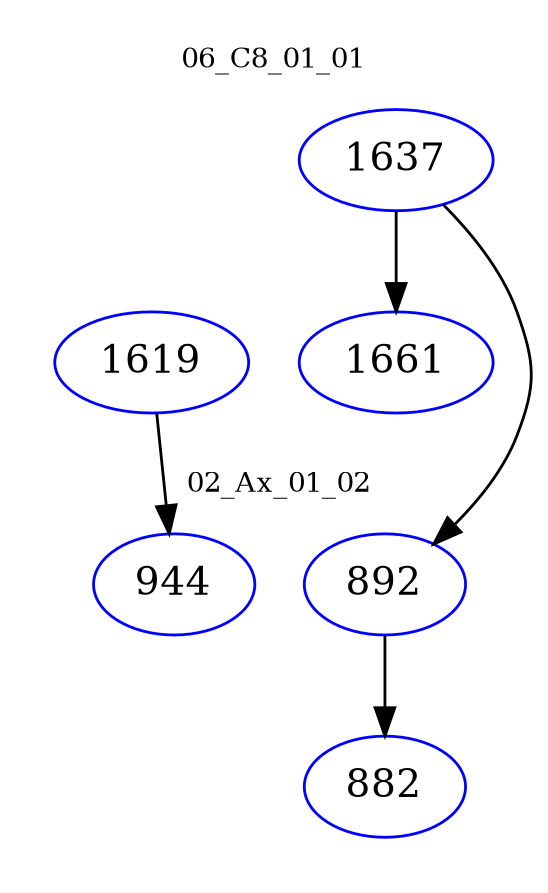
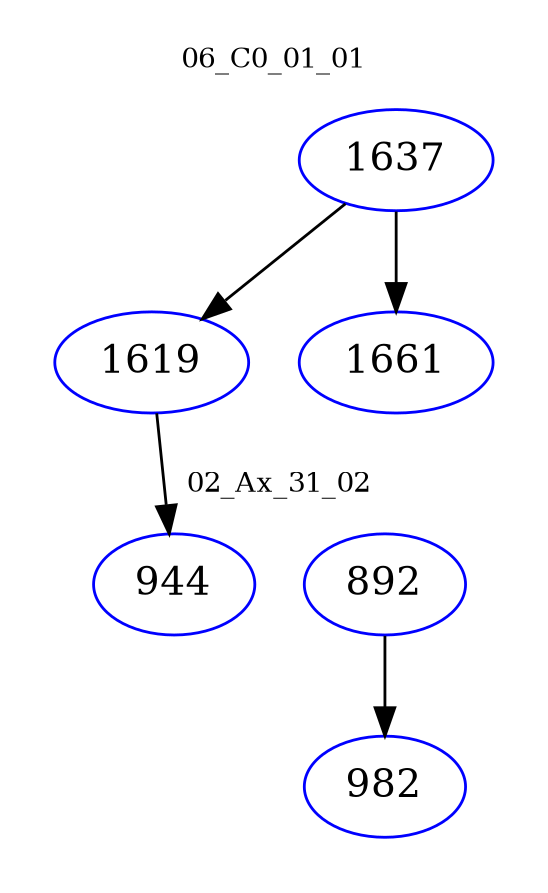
cluster "06_C8_01_01": label "06_C8_01_01" -> "06_C0_01_01"
edge "1637" -> "892": now "1637" -> "1619"
cluster "02_Ax_01_02": label "02_Ax_01_02" -> "02_Ax_31_02"
node "882": label "882" -> "982"
